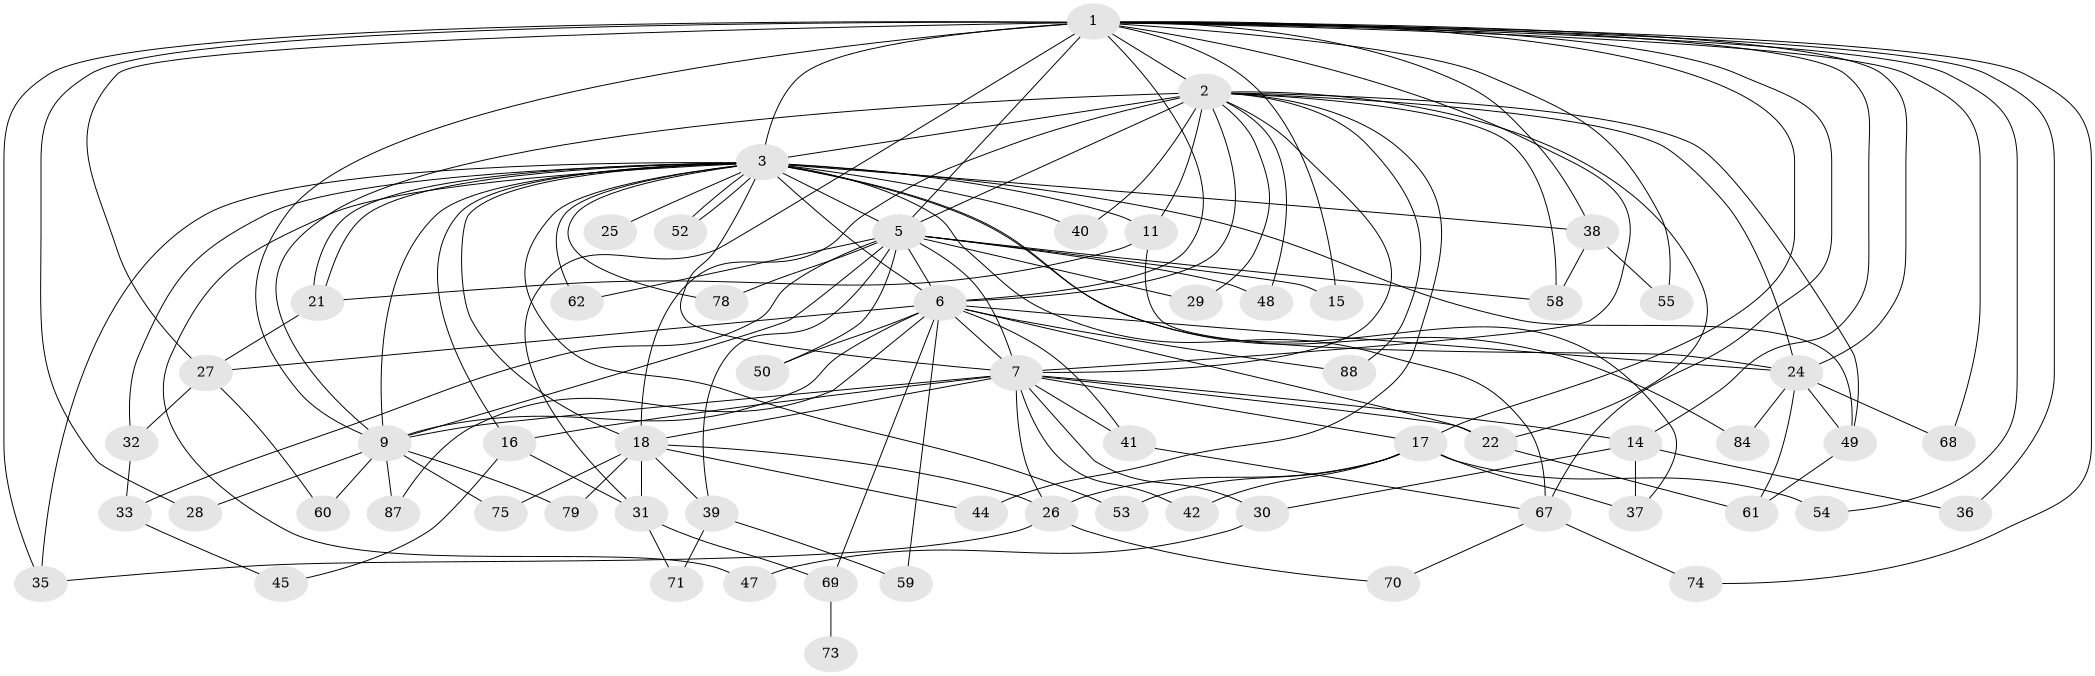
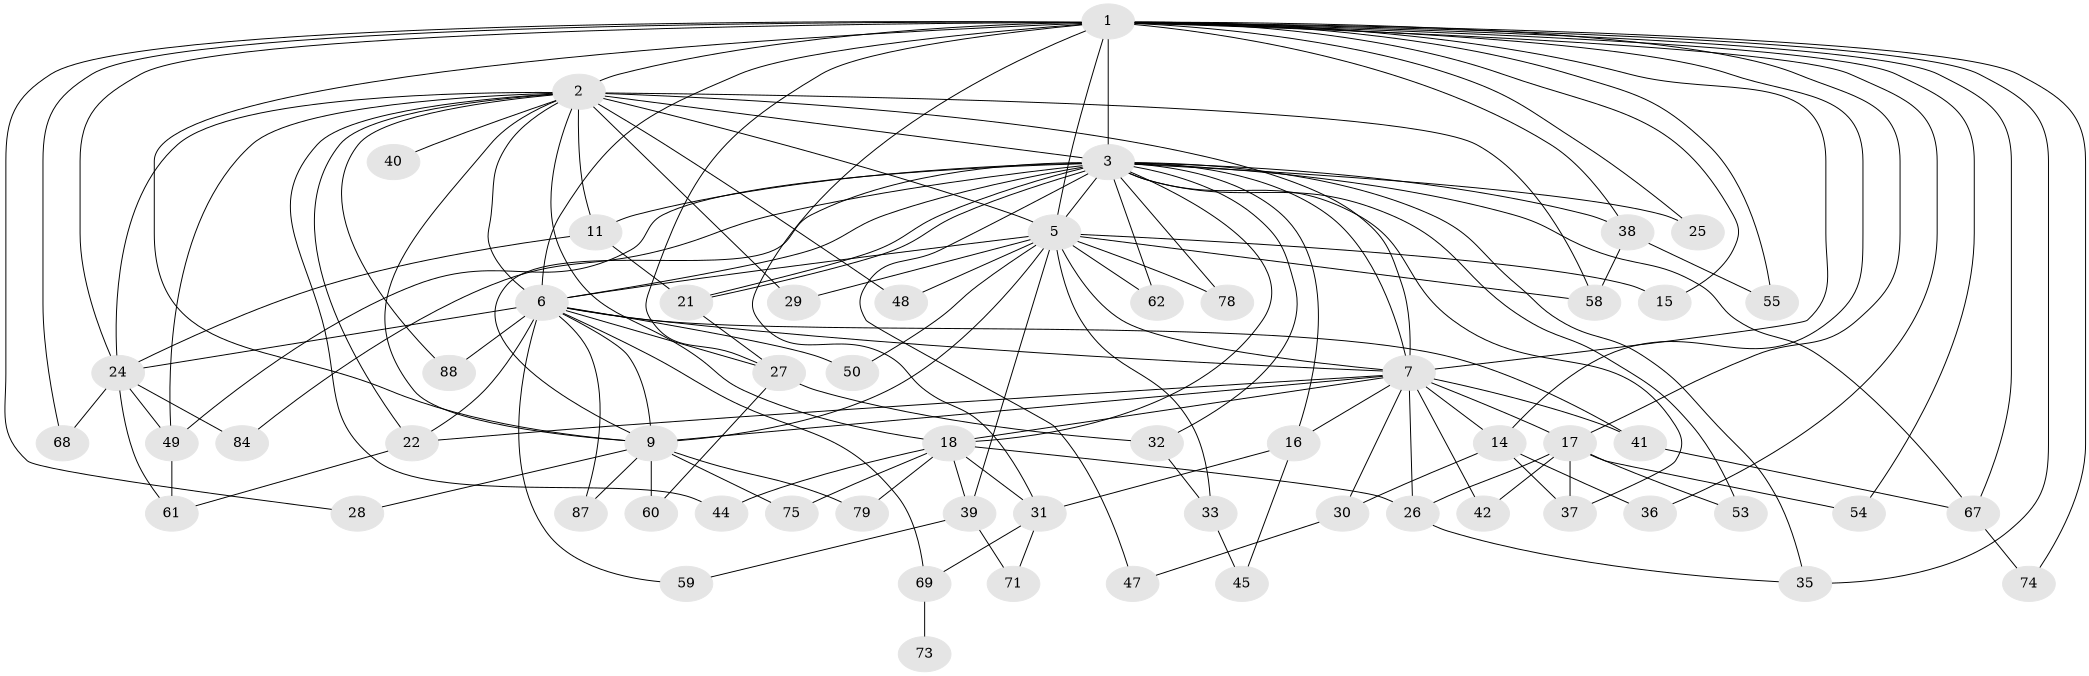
edge "1" -- "25": added
edge "3" -- "40": removed
node "52": removed
node "70": removed
